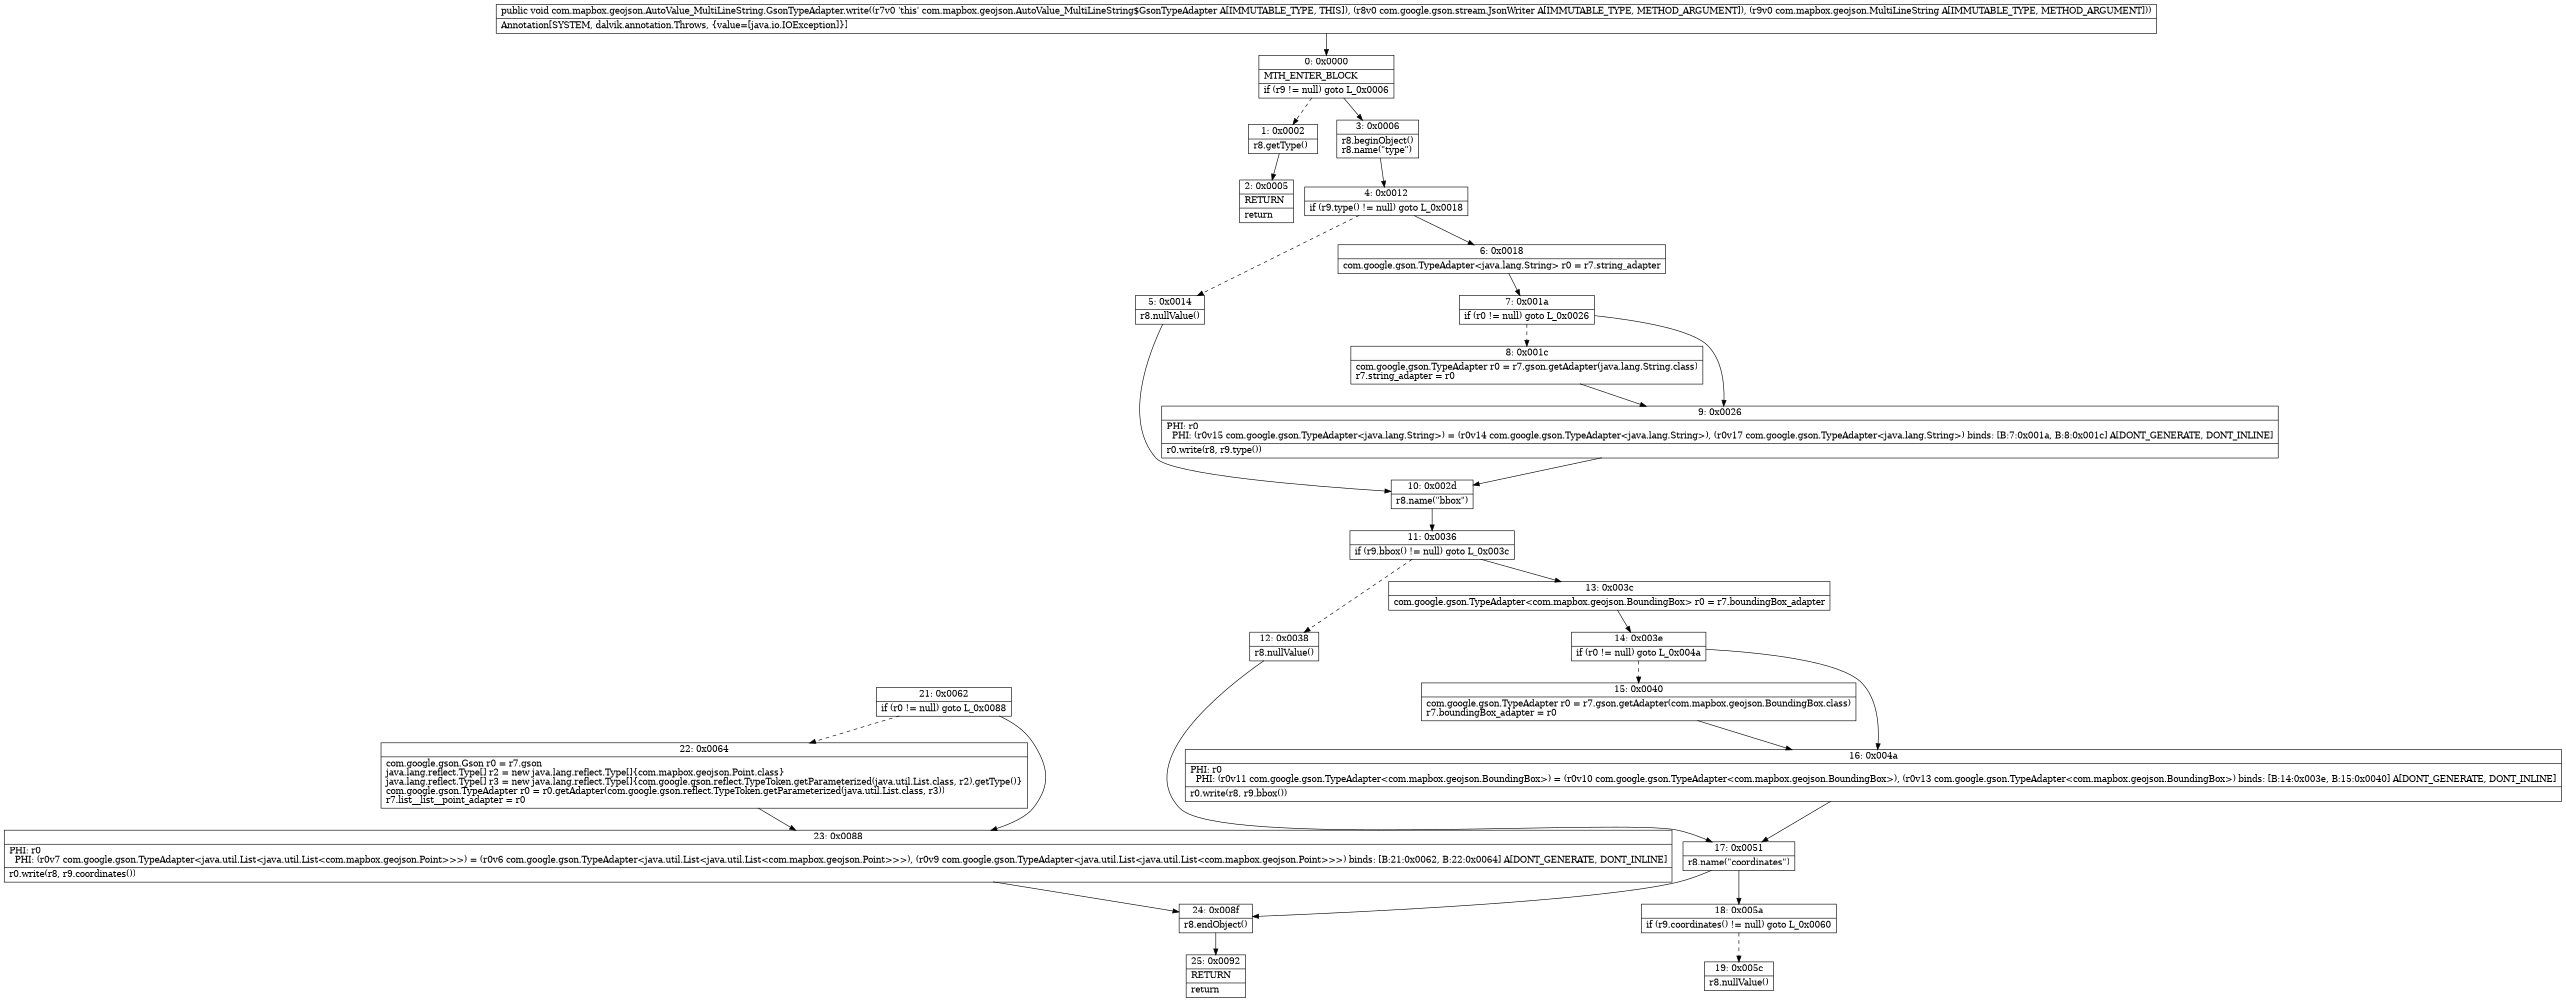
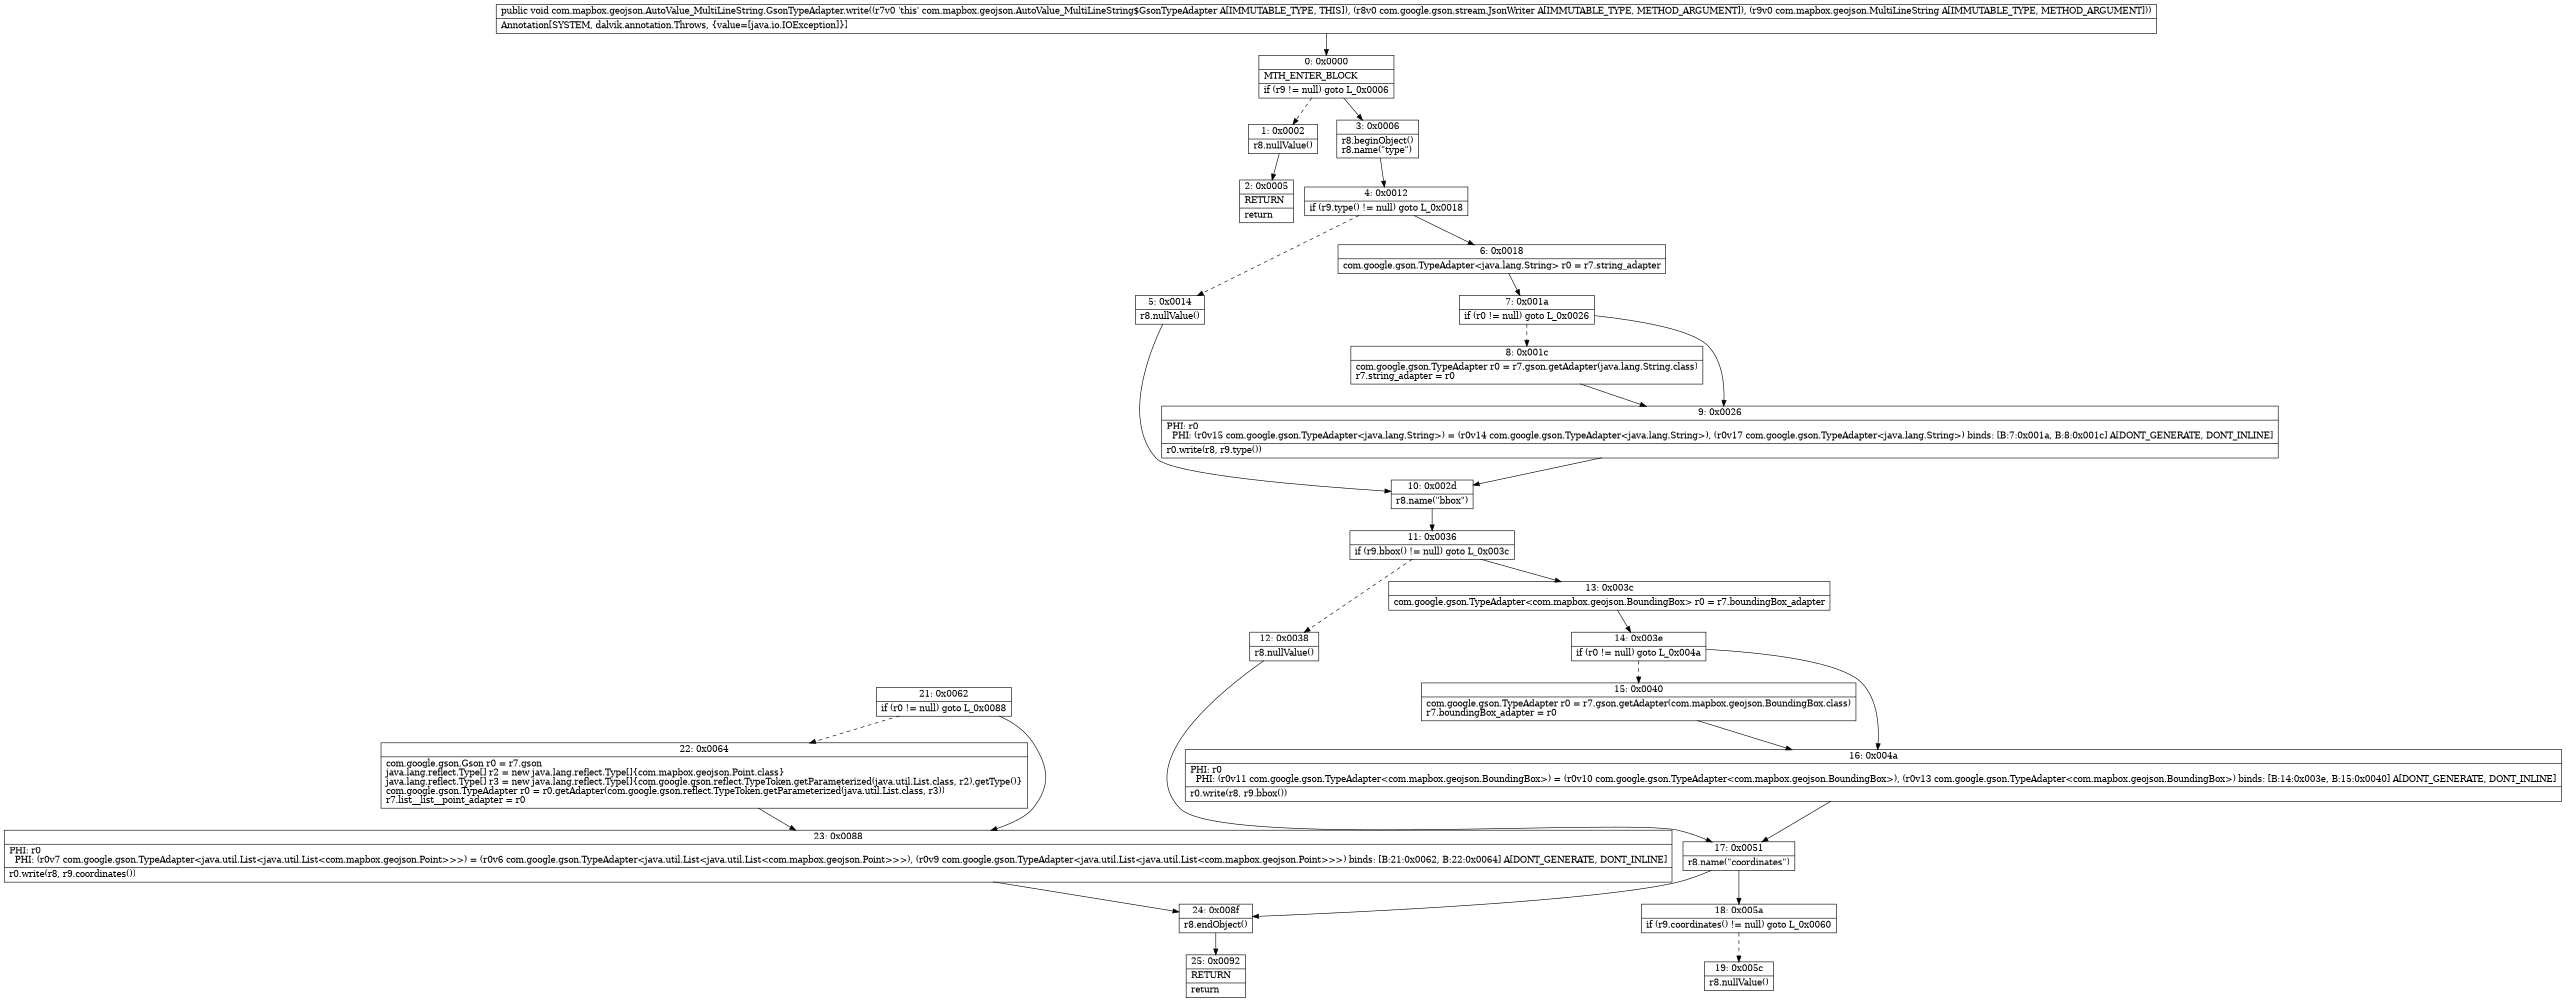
node "1: 0x0002": text "r8.getType()" -> "r8.nullValue()"
